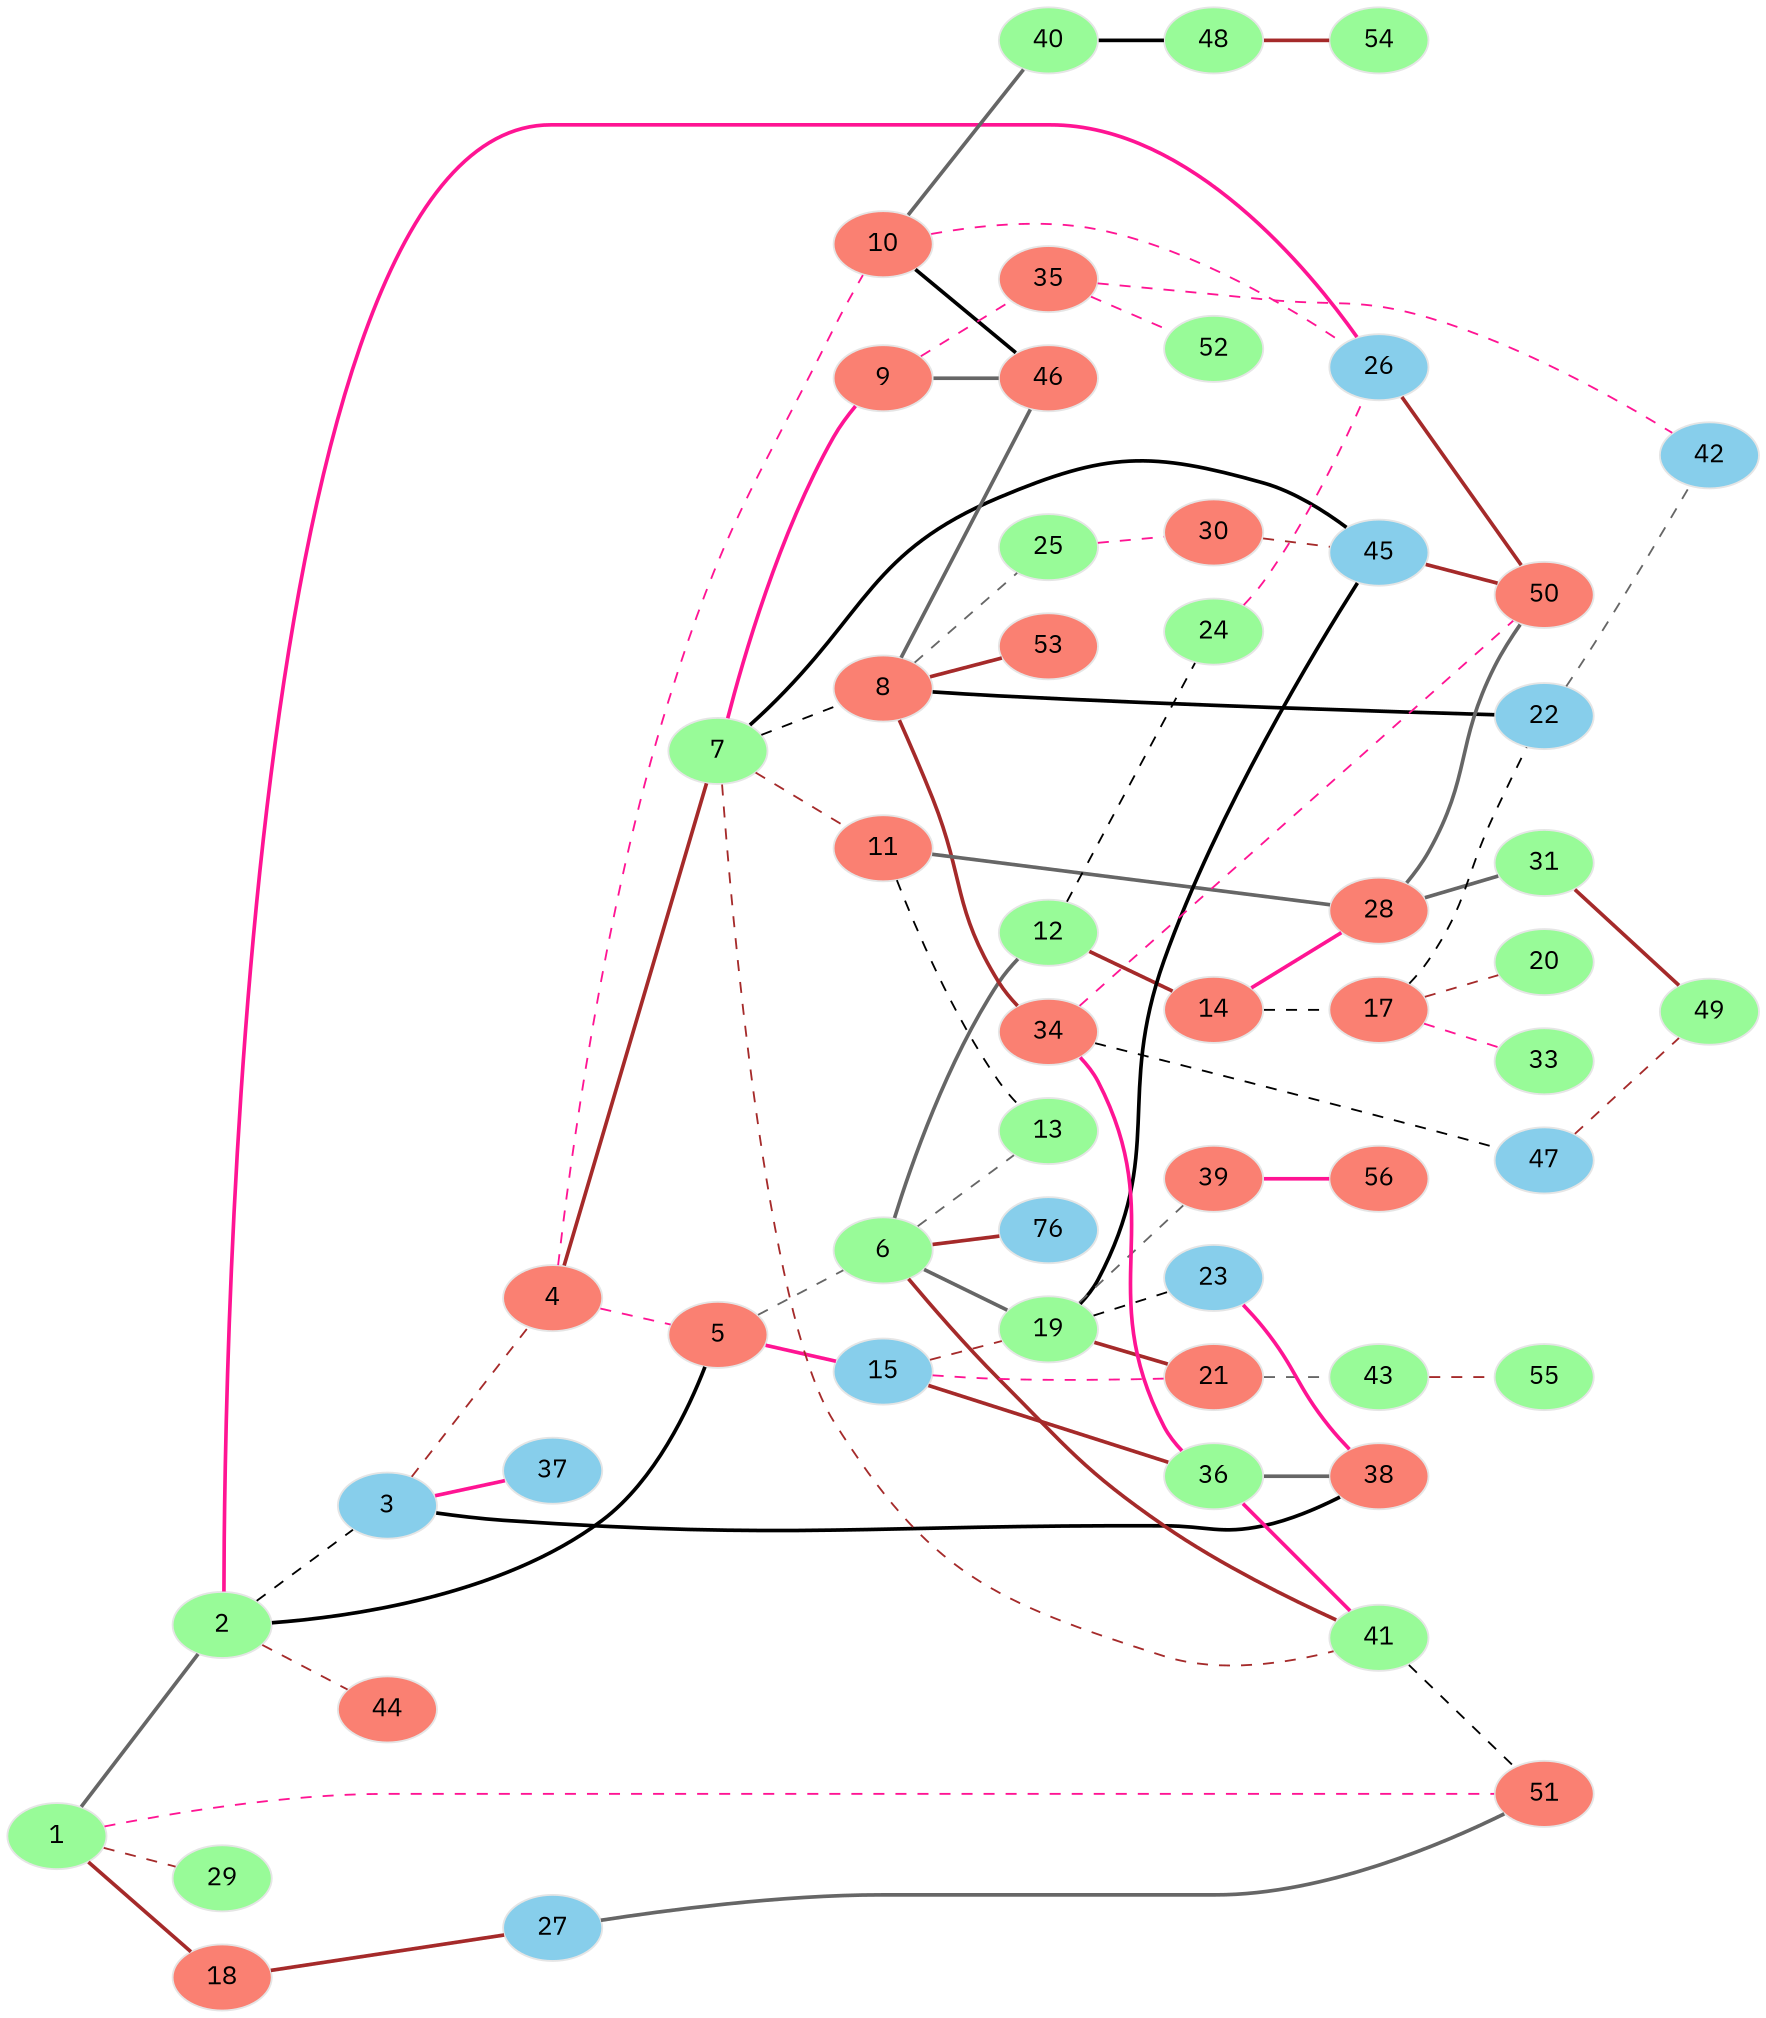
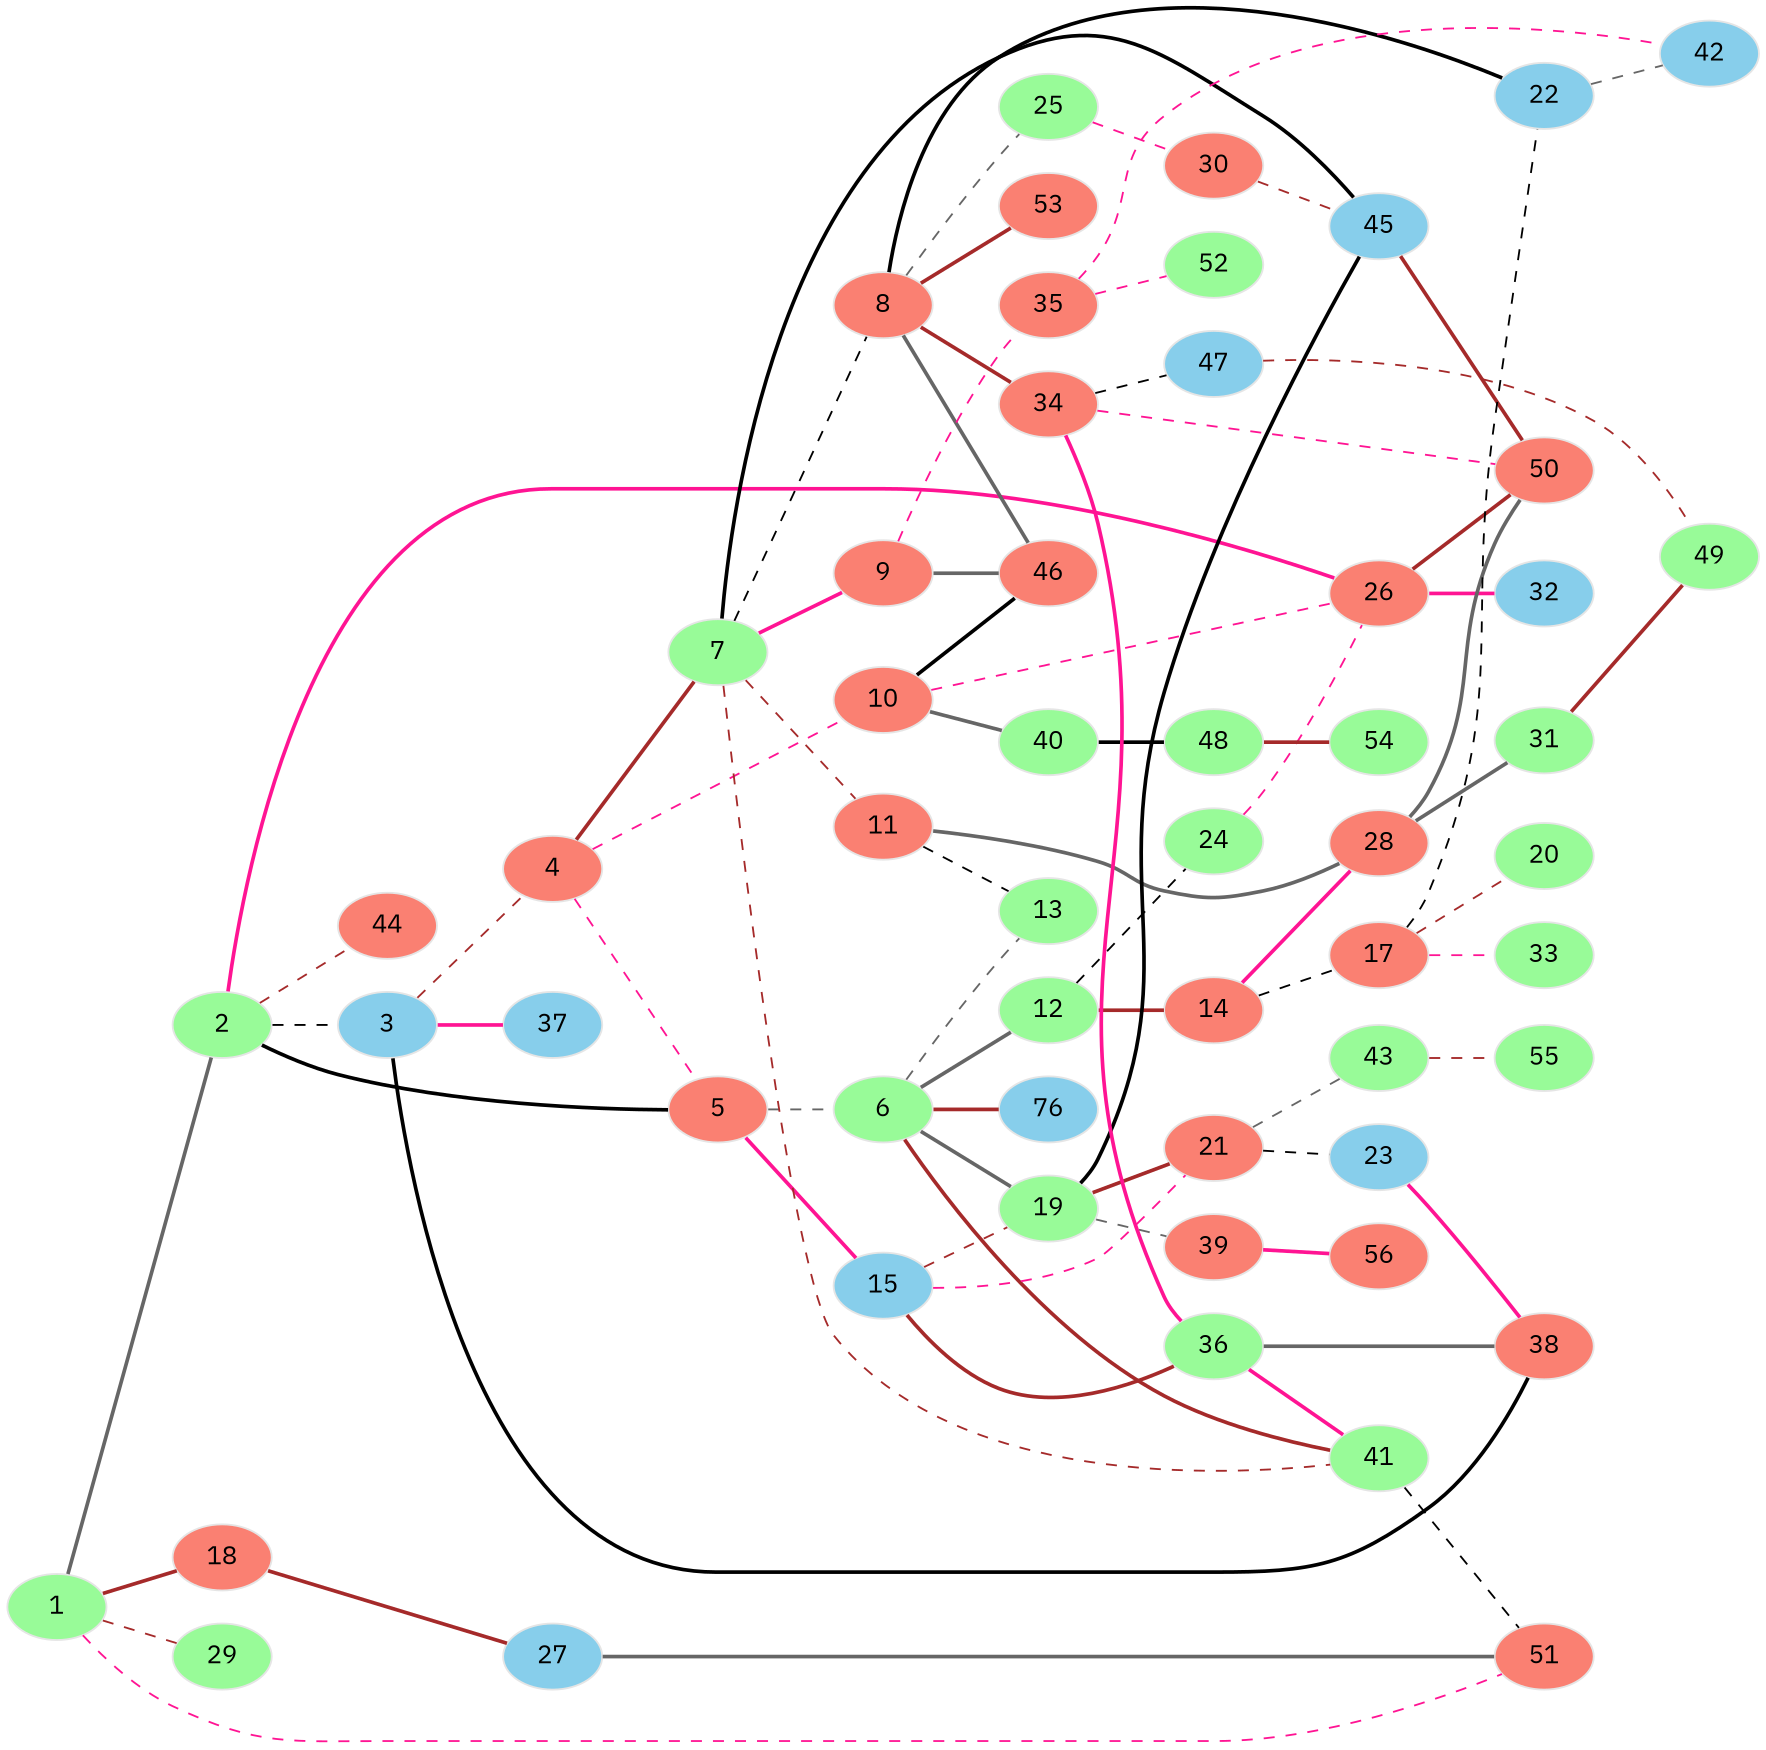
node "26": fillcolor skyblue -> salmon
node "32": added
edge "23" -- "19": now "23" -- "21"
